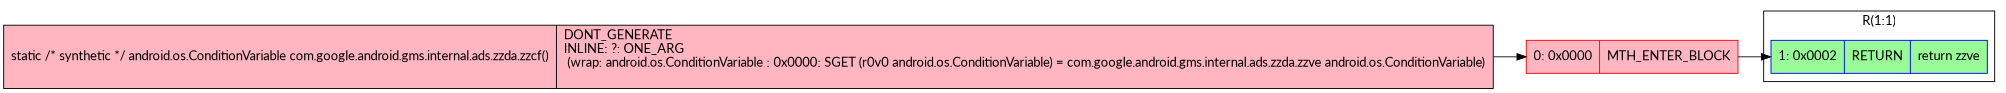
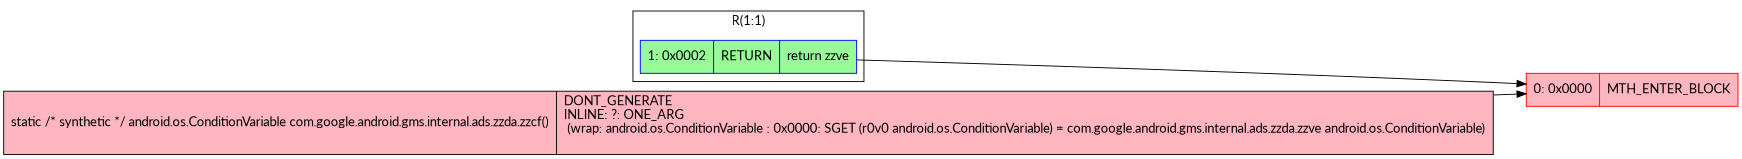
edge "0: 0x0000" -> "1: 0x0002": reversed
